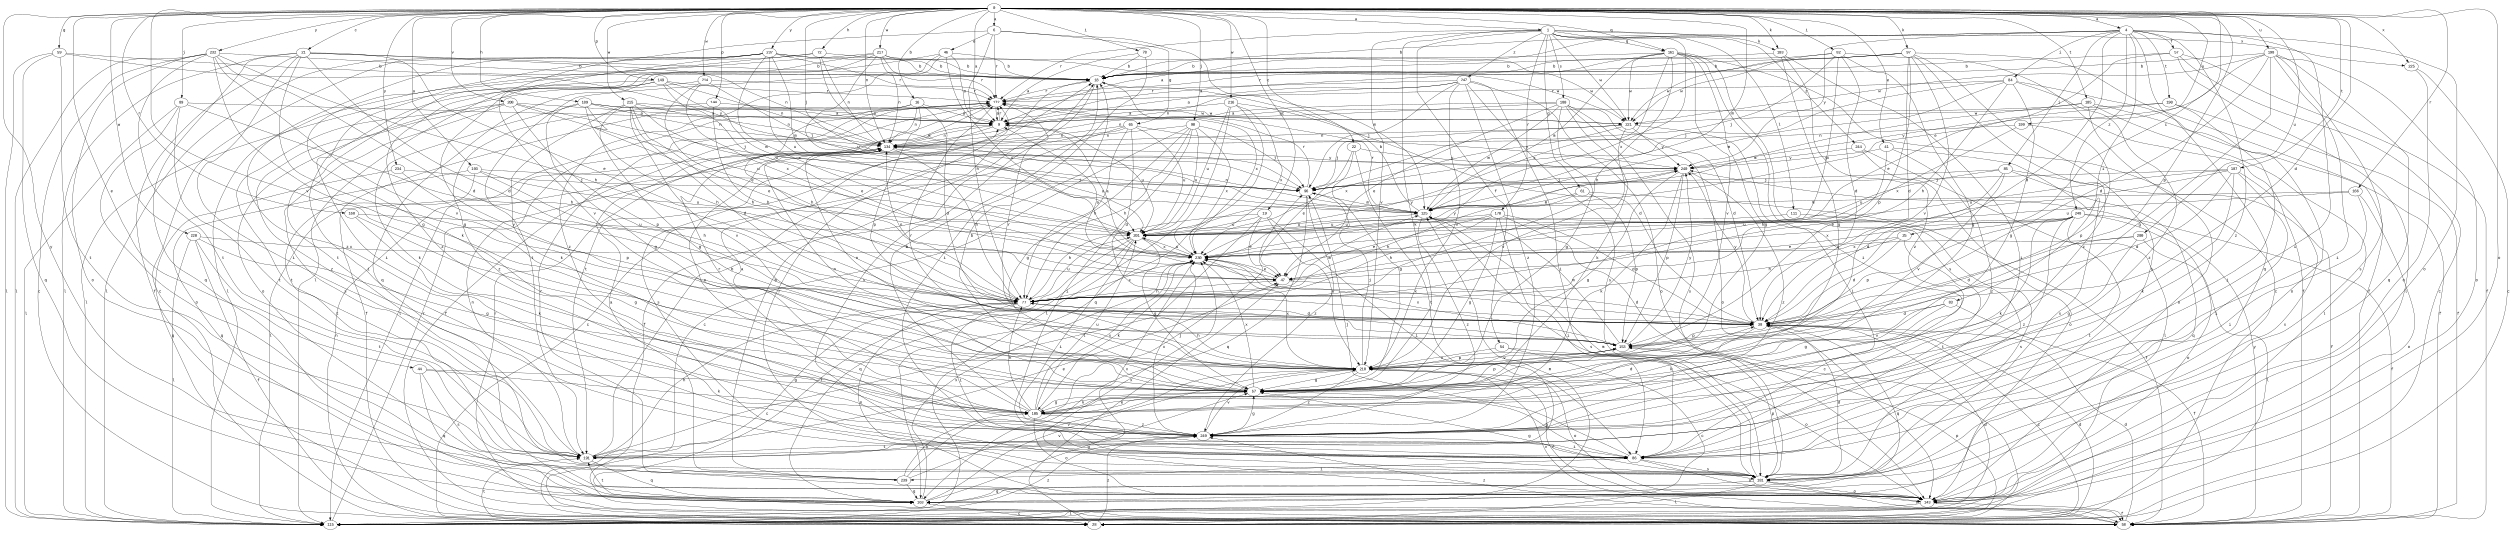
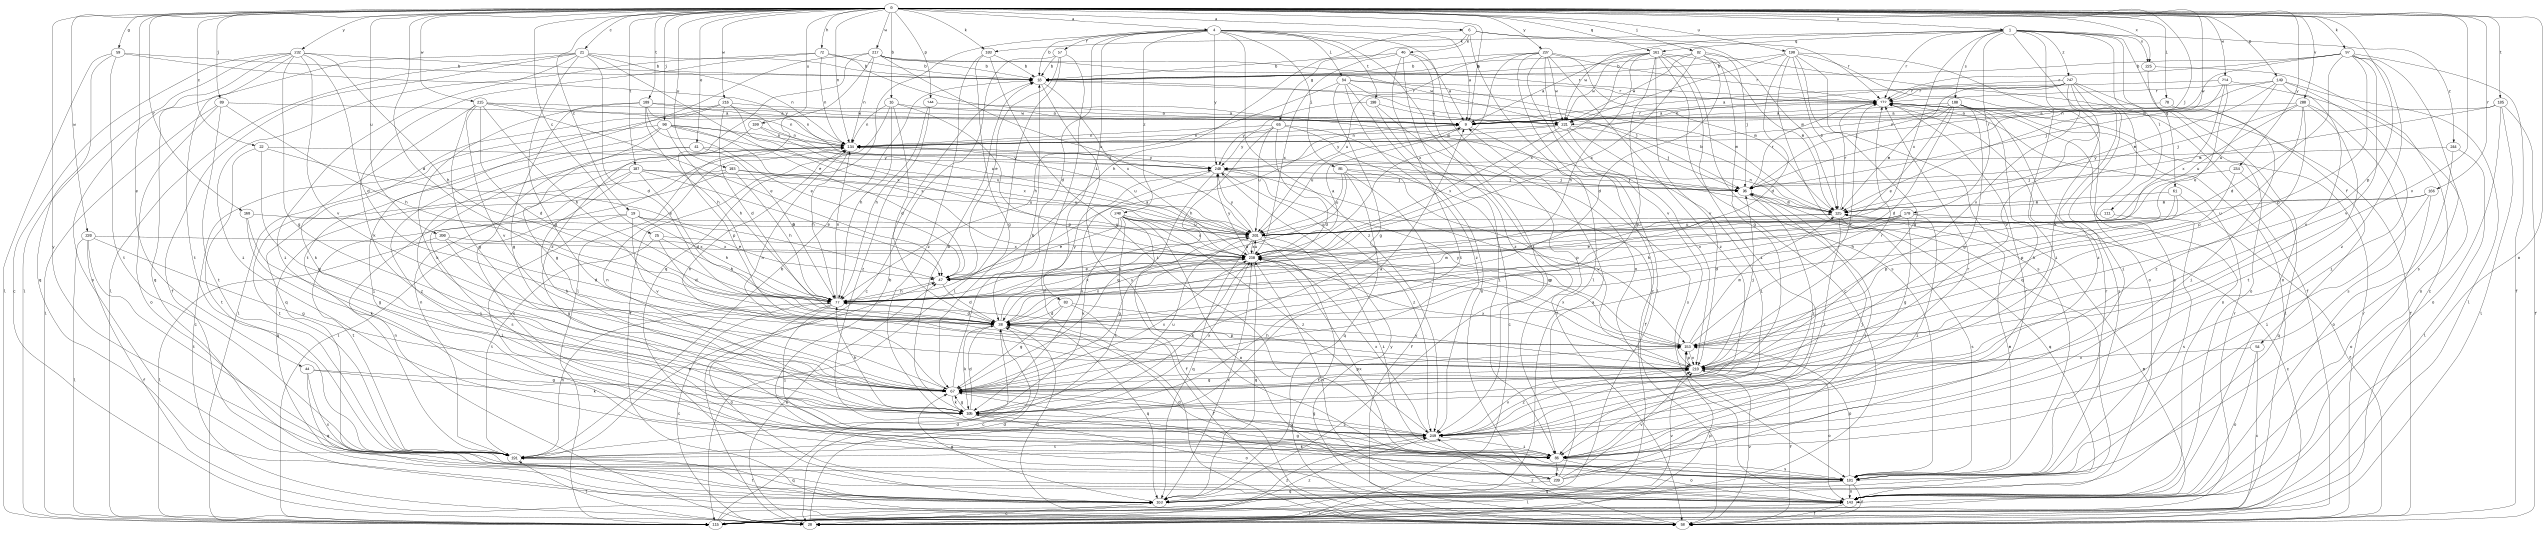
edge "0" -> "189": label "h" -> "t"
edge "78" -> "18": removed, label "b"
edge "18" -> "191": removed, label "t"
edge "230" -> "163": added, label "q"
